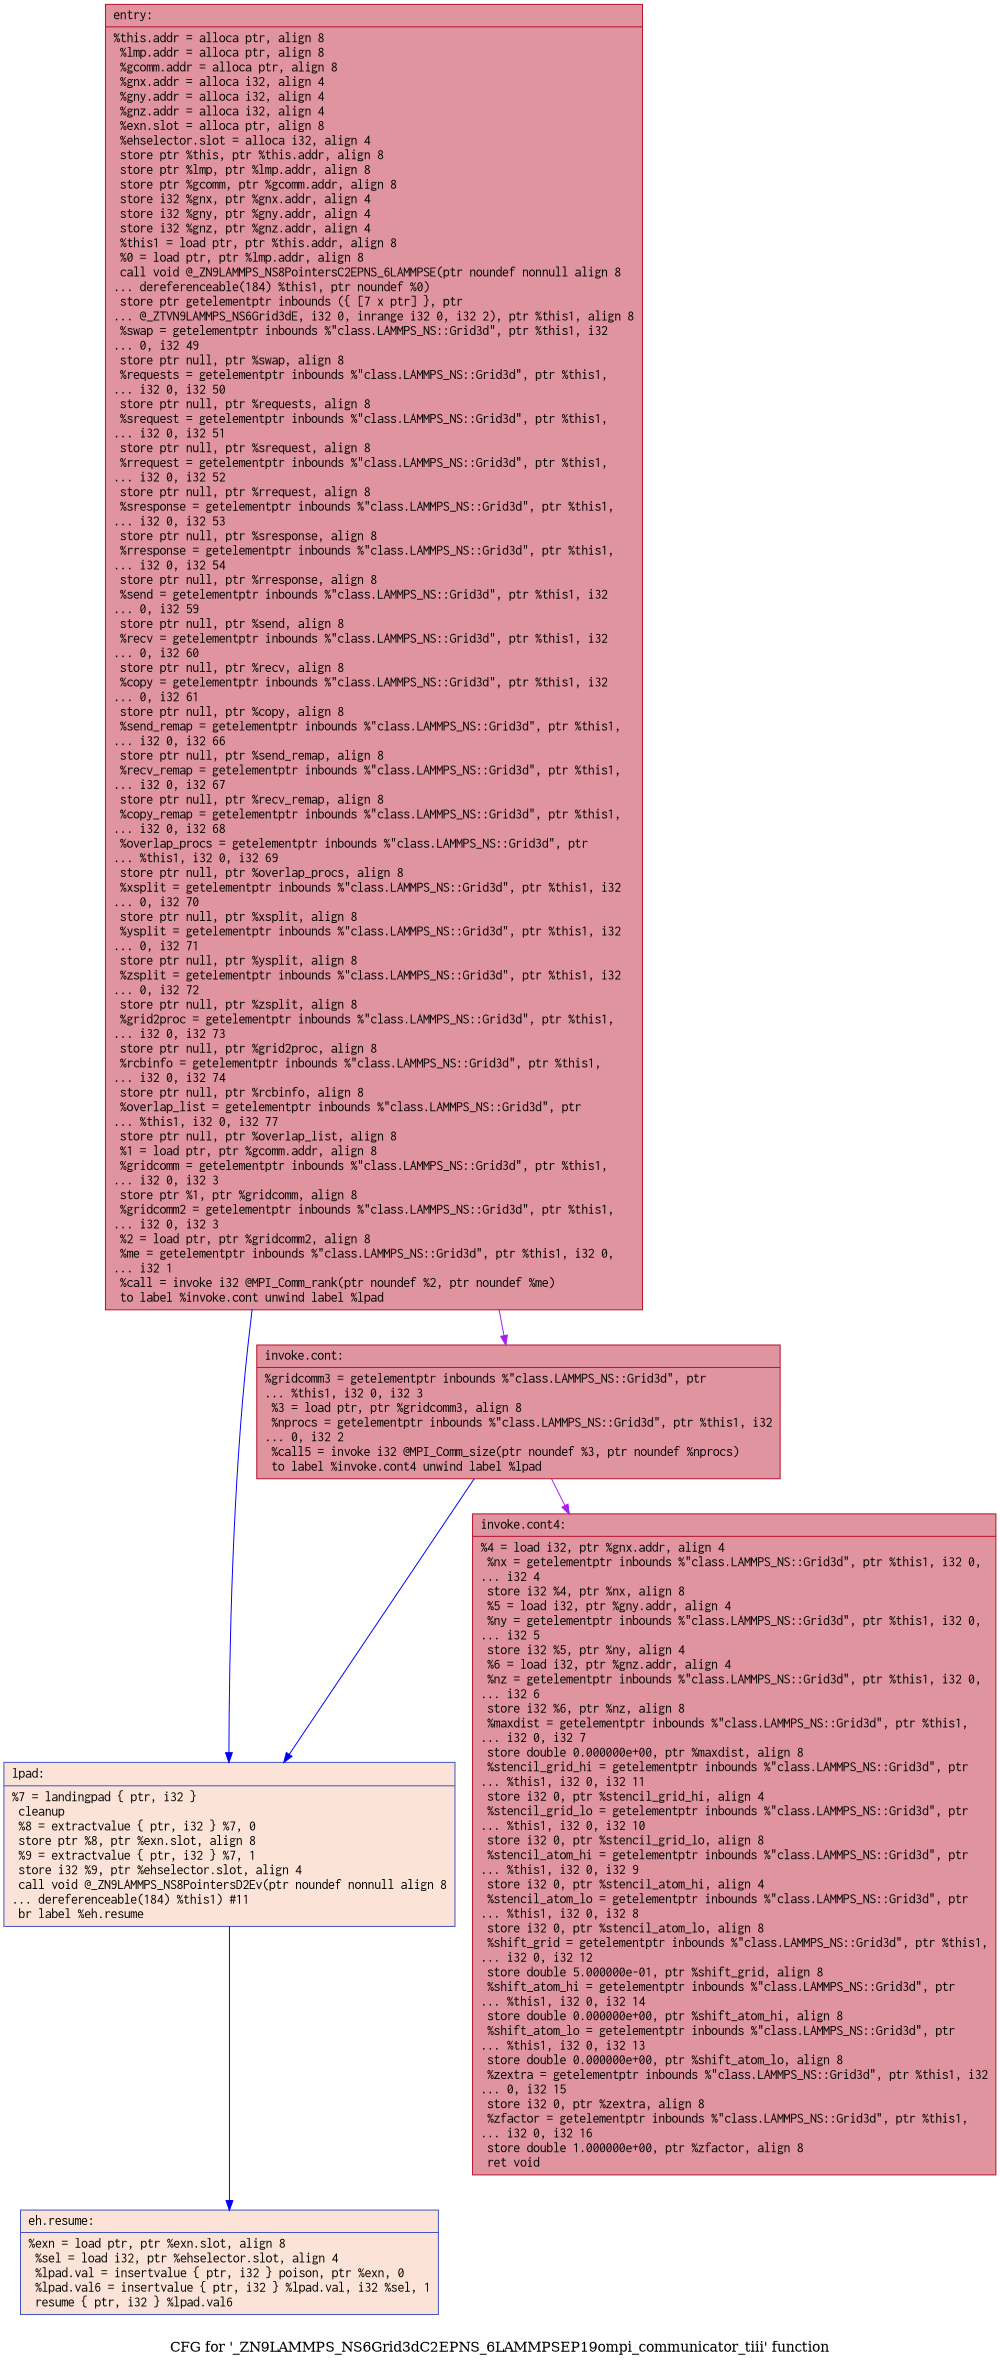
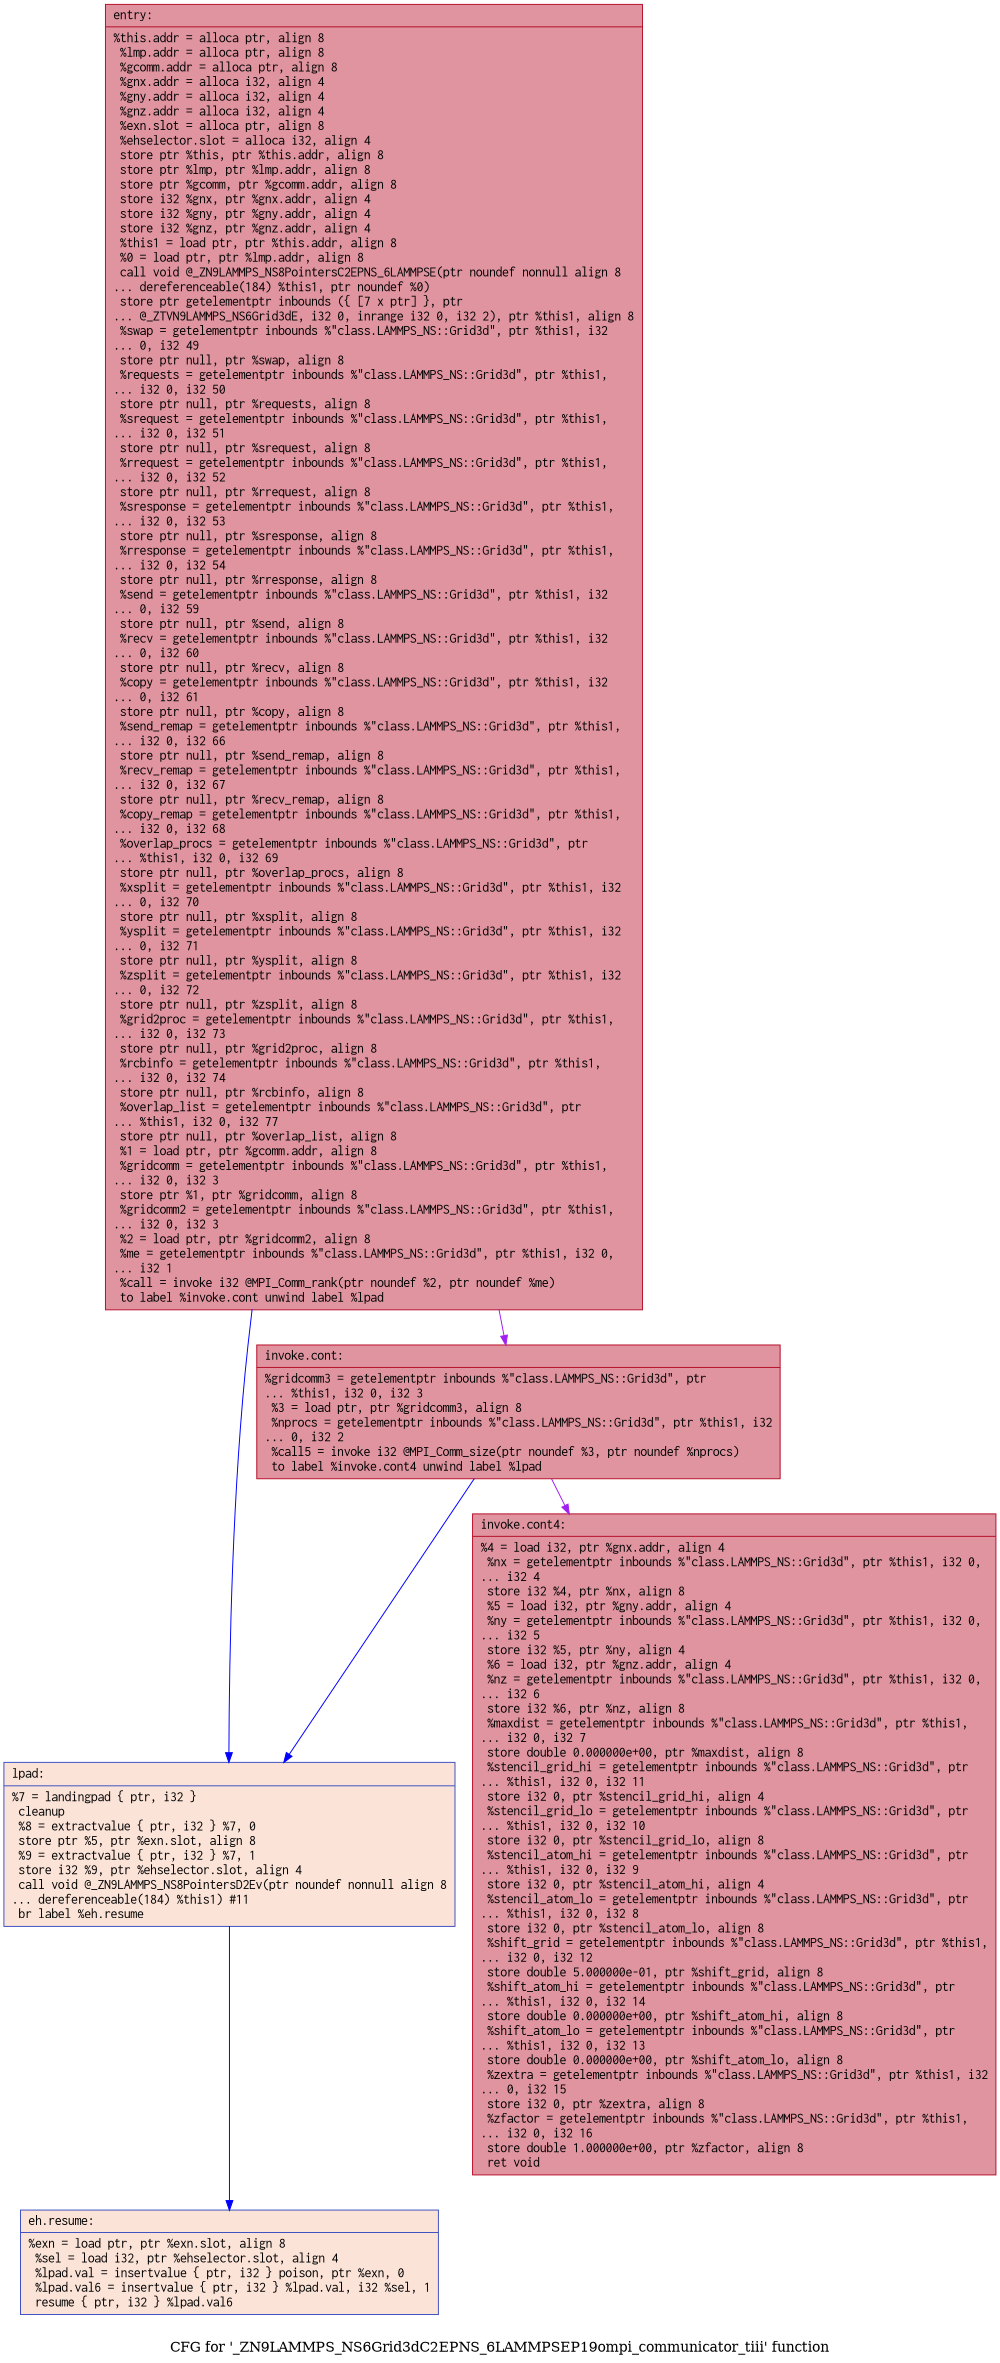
node "lpad:": text "store ptr %8, ptr %exn.slot, align 8" -> "store ptr %5, ptr %exn.slot, align 8"
